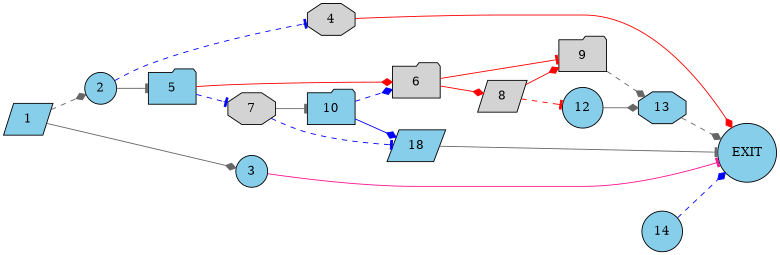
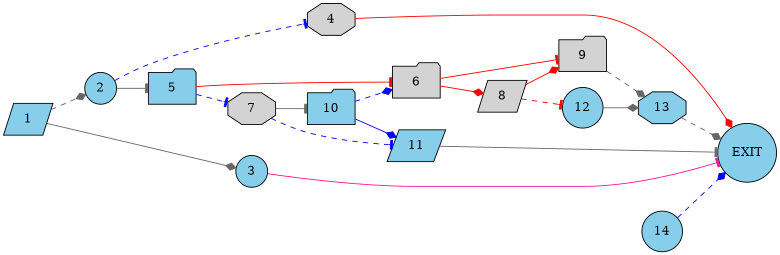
edge "5" -> "6": arrowhead diamond -> tee
node "18": label "18" -> "11"
